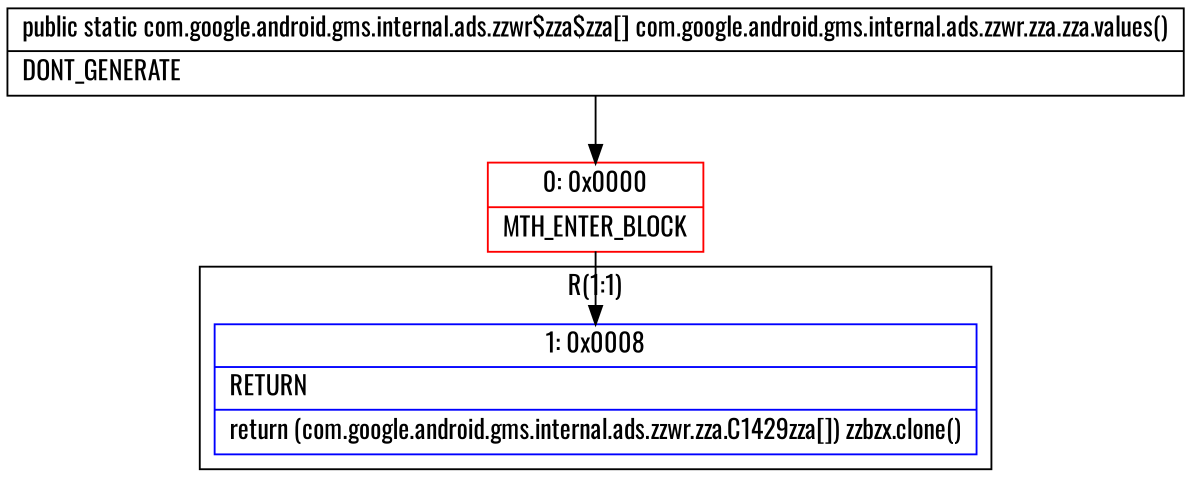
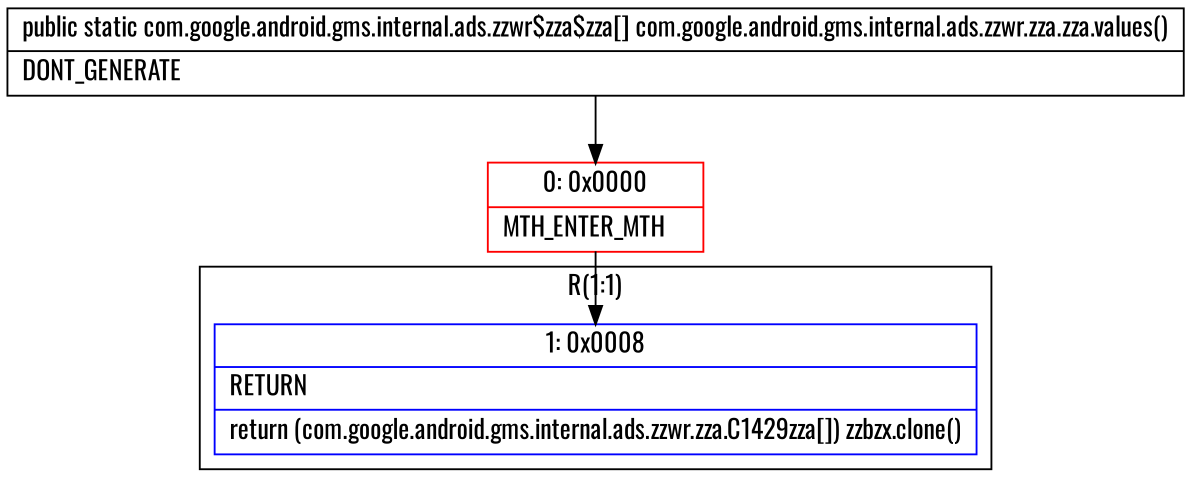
node "0: 0x0000": text "MTH_ENTER_BLOCK" -> "MTH_ENTER_MTH"
